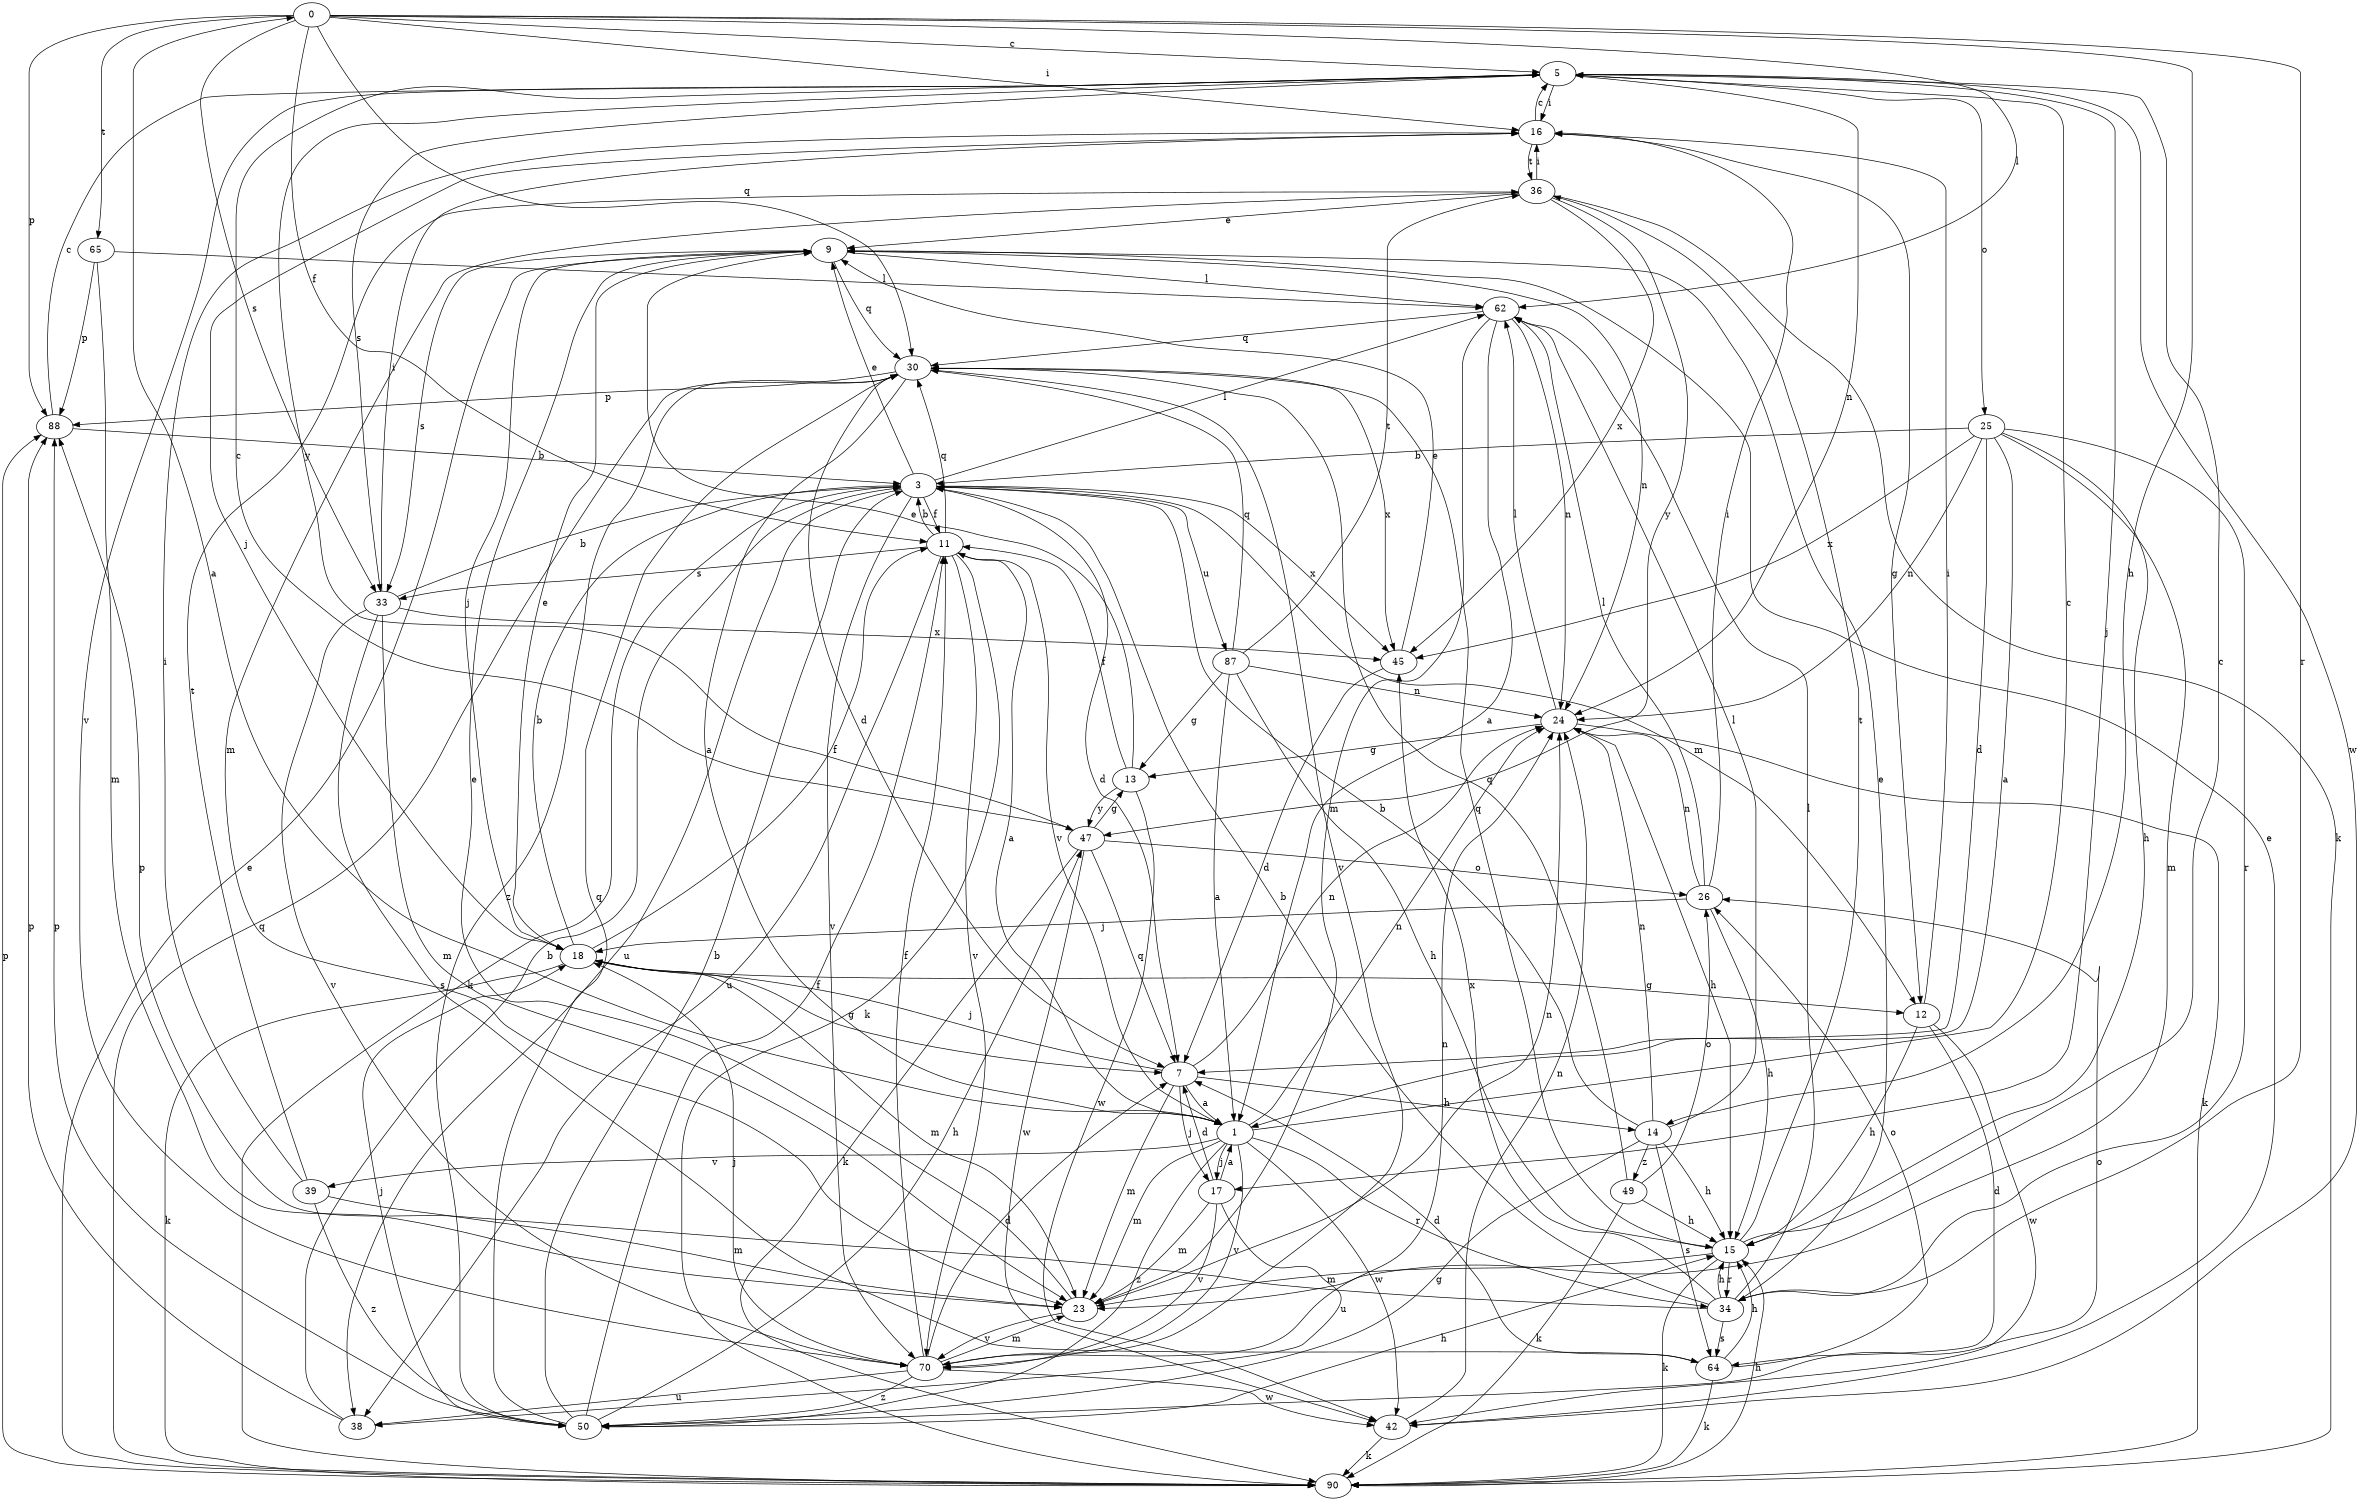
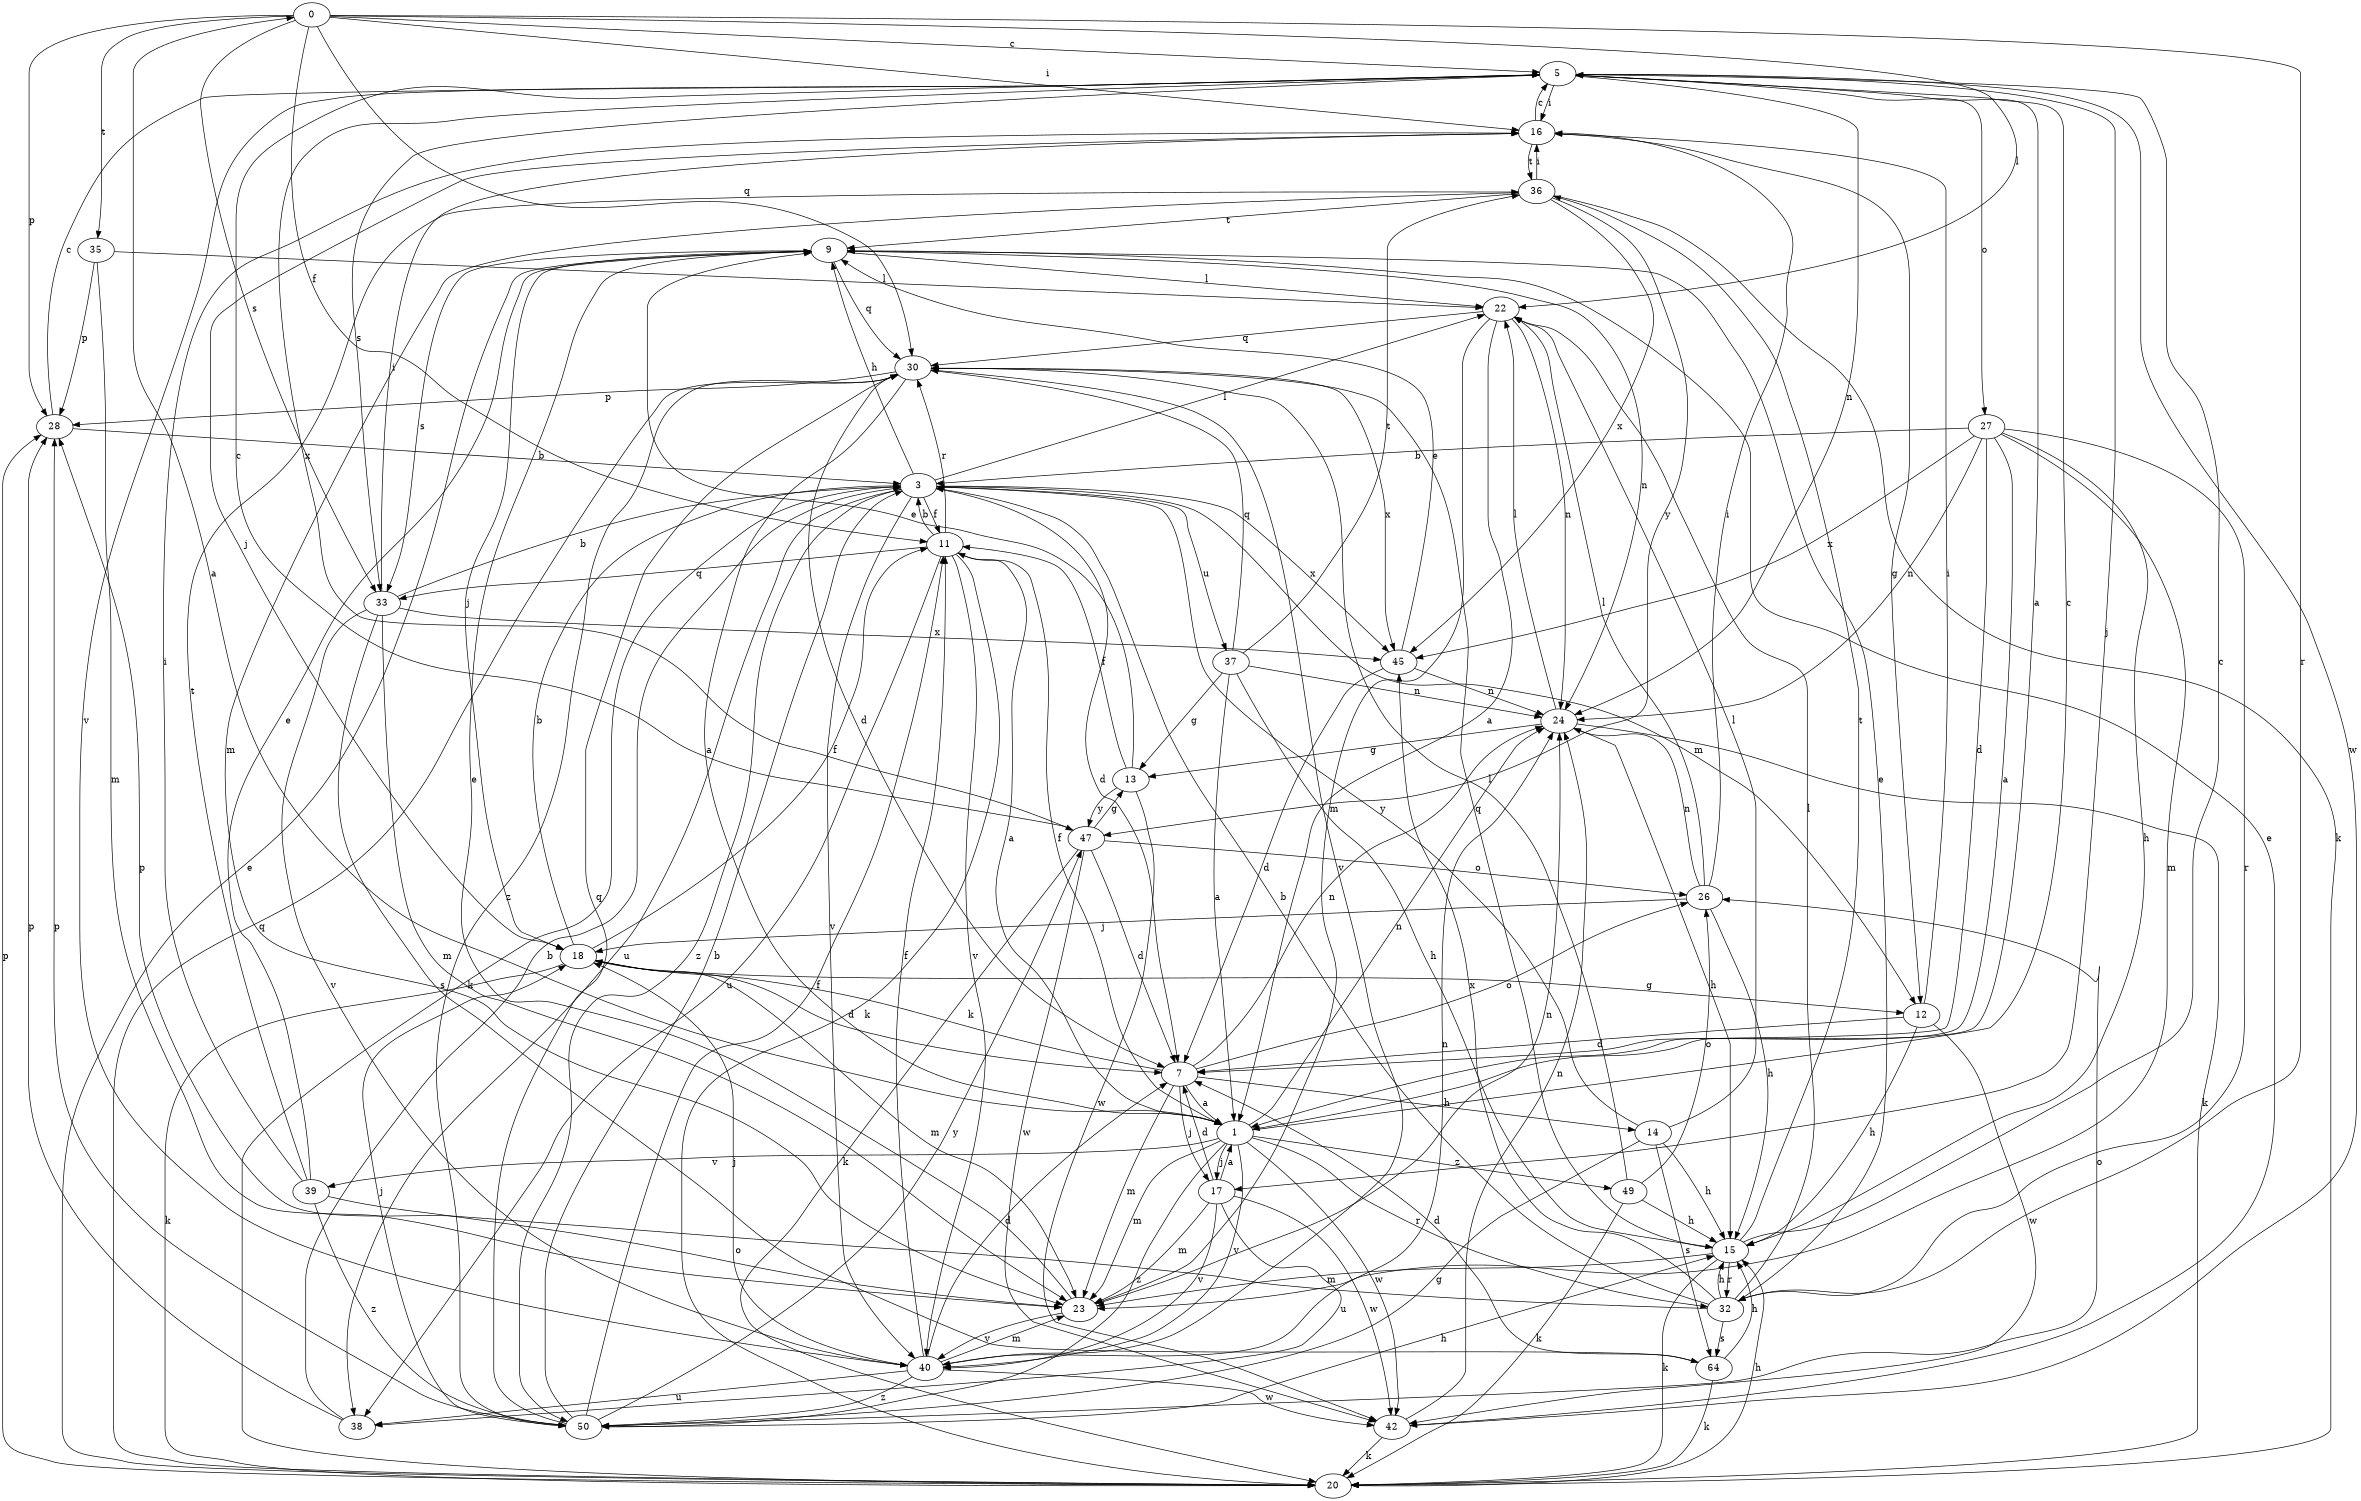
edge "0" -> "14": removed, label "h"
edge "36" -> "9": label "e" -> "t"
node "65": label "65" -> "35"
node "62": label "62" -> "22"
edge "3" -> "9": label "e" -> "h"
node "88": label "88" -> "28"
node "25": label "25" -> "27"
edge "5" -> "47": label "y" -> "x"
edge "11" -> "30": label "q" -> "r"
edge "18" -> "9": now "39" -> "9"
edge "11" -> "33": label "s" -> "q"
node "87": label "87" -> "37"
edge "5" -> "1": added, label "a"
edge "49" -> "30": label "q" -> "l"
edge "14" -> "3": label "b" -> "y"
edge "1" -> "11": label "v" -> "f"
edge "14" -> "24": now "45" -> "24"
edge "47" -> "7": label "q" -> "d"
edge "3" -> "50": added, label "z"
edge "18" -> "7": label "g" -> "d"
edge "7" -> "18": label "j" -> "k"
edge "50" -> "47": label "h" -> "y"
edge "14" -> "49": now "1" -> "49"
edge "64" -> "26": now "7" -> "26"
edge "39" -> "23": label "m" -> "o"
edge "17" -> "42": added, label "w"
edge "12" -> "64": now "12" -> "7"
node "34": label "34" -> "32"
node "70": label "70" -> "40"
node "90": label "90" -> "20"
